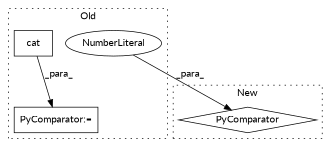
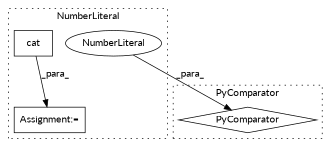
cluster "Old": label "Old" -> "NumberLiteral"
cluster "New": label "New" -> "PyComparator"
node "PyComparator:=": label "PyComparator:=" -> "Assignment:="
